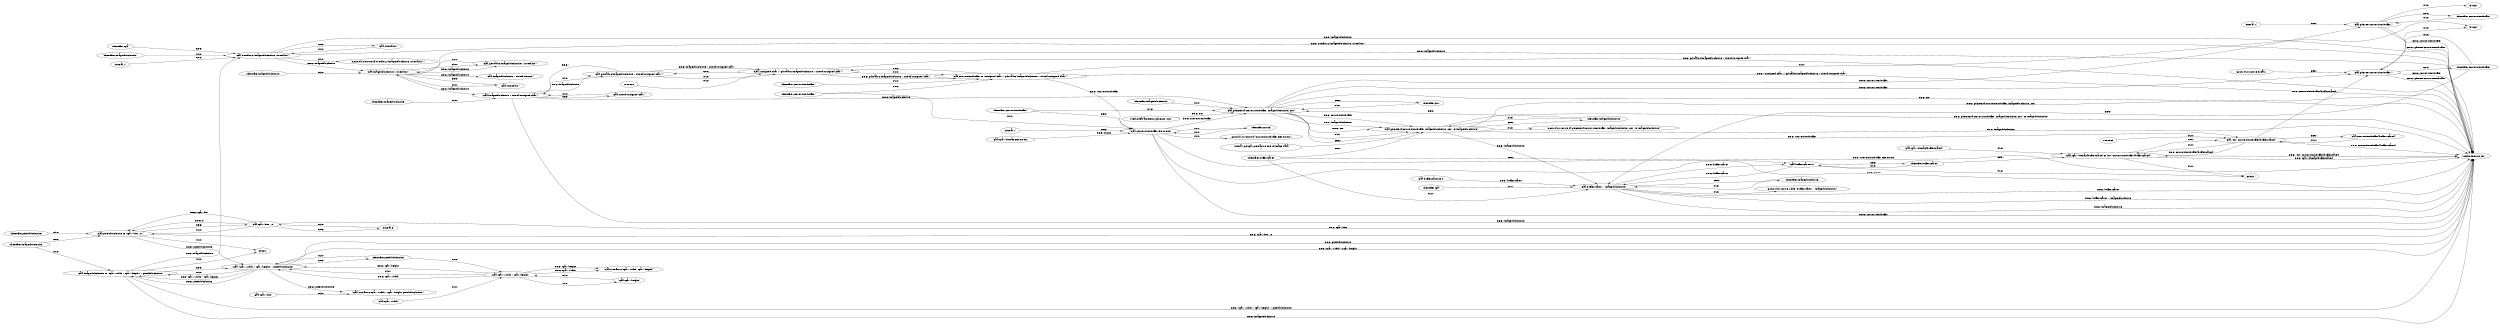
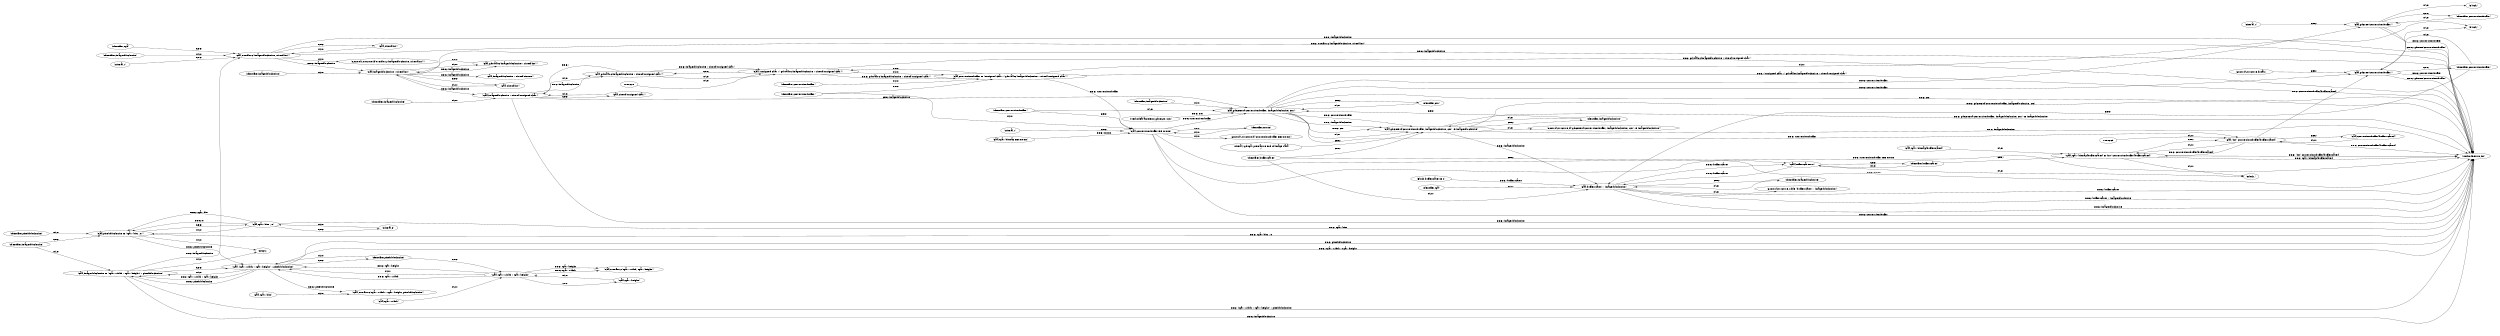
edge "(Call,image_block_size * sizeof(unsigned char))" -> "(Call,gdGetBuf(conversion_buffer, image_block_size, ctx))": label "DDG: image_block_size" -> "CFG: image_block_size"
node "(Call,buffer_caret = 0)": label "(Call,buffer_caret = 0)" -> "(Block,buffer_caret = 0)"
